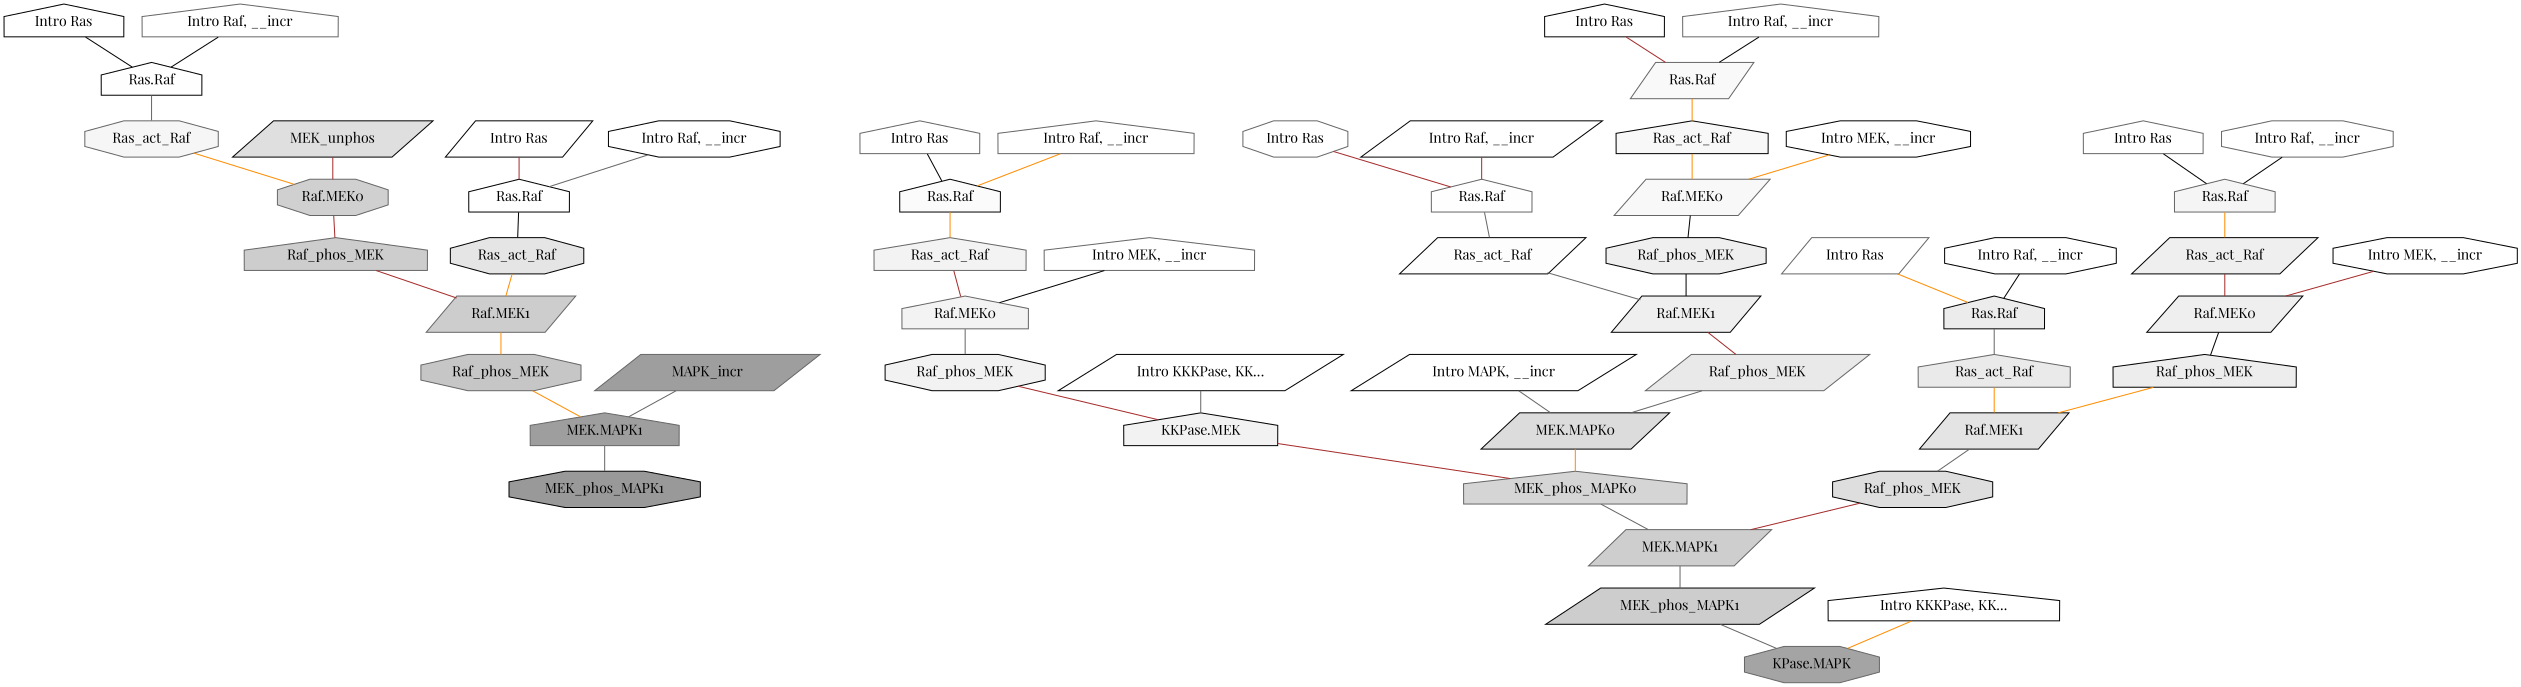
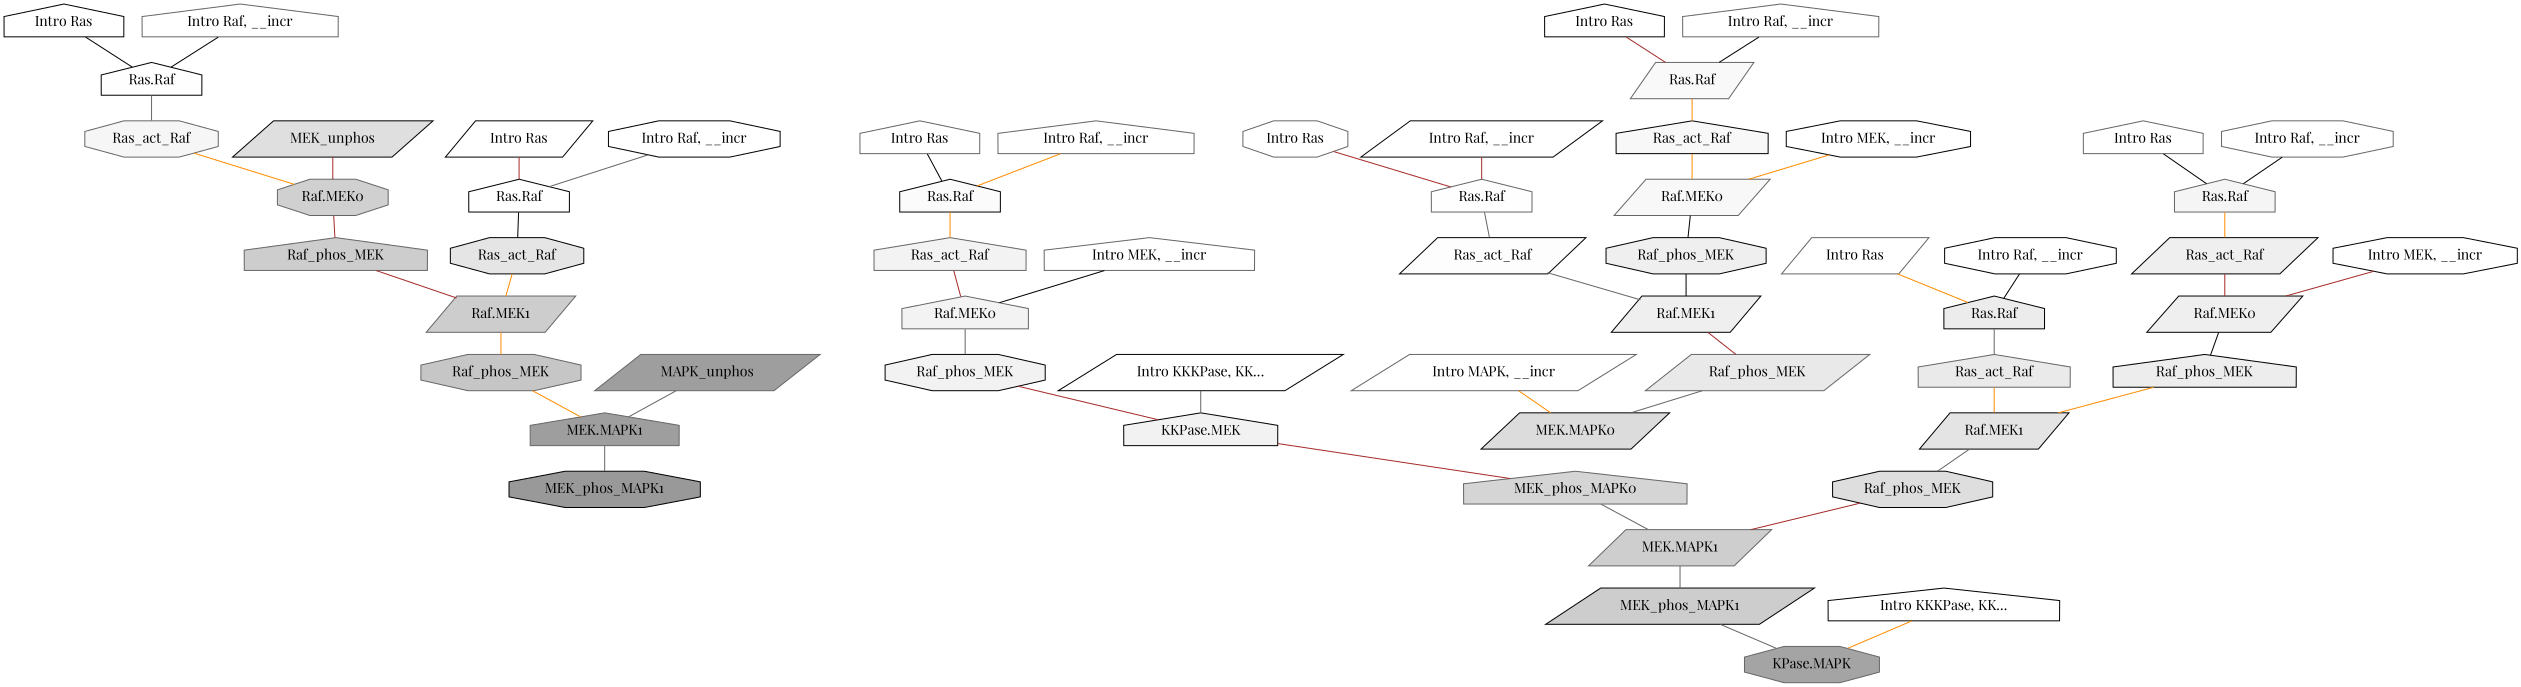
node "MAPK_incr": label "MAPK_incr" -> "MAPK_unphos"
node "Intro MAPK, __incr": color black -> gray40
edge "Intro MAPK, __incr" -- "MEK.MAPK0": color gray40 -> darkorange
edge "MEK.MAPK0" -- "MEK_phos_MAPK0": removed
